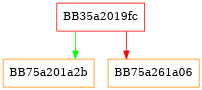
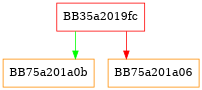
node "BB75a201a2b": label "BB75a201a2b" -> "BB75a201a0b"
node "BB75a261a06": label "BB75a261a06" -> "BB75a201a06"
